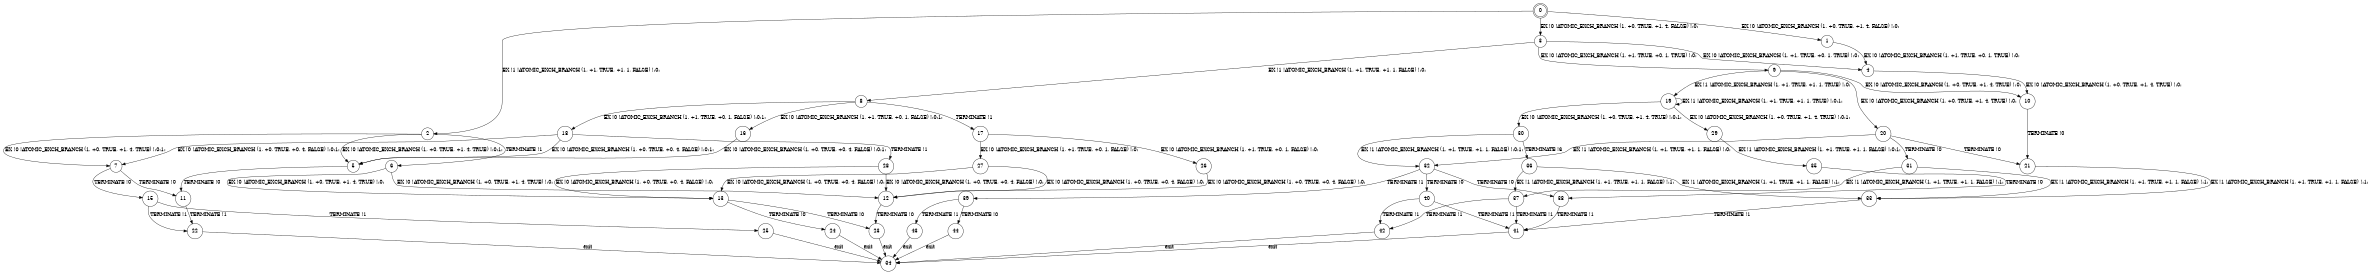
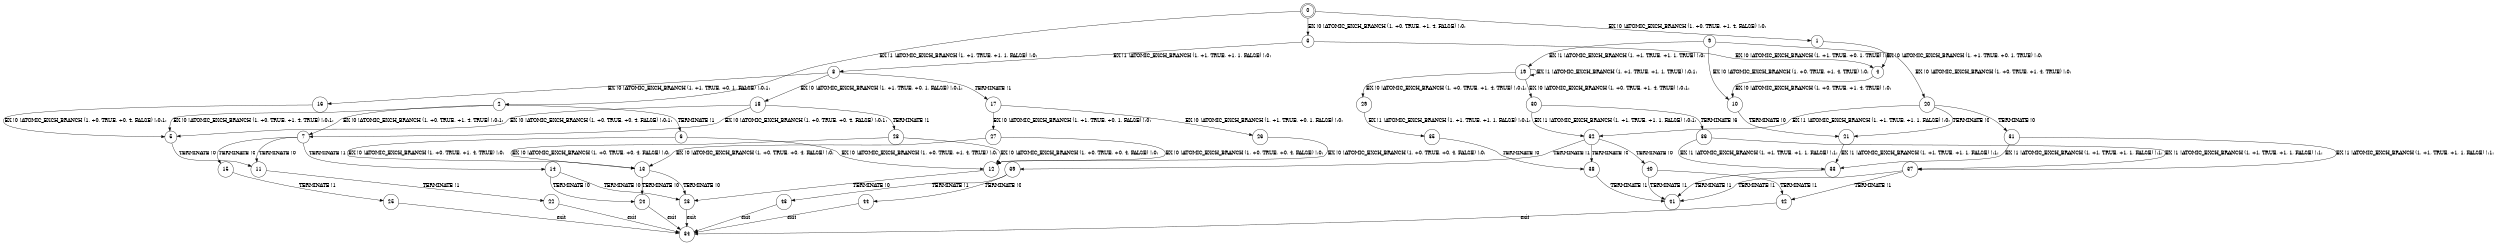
edge "3" -> "9": removed, label "EX !0 !ATOMIC_EXCH_BRANCH (1, +1, TRUE, +0, 1, TRUE) !:0:"
node "14": added
edge "15" -> "22": removed, label "TERMINATE !1"
edge "41" -> "34": removed, label "exit"
